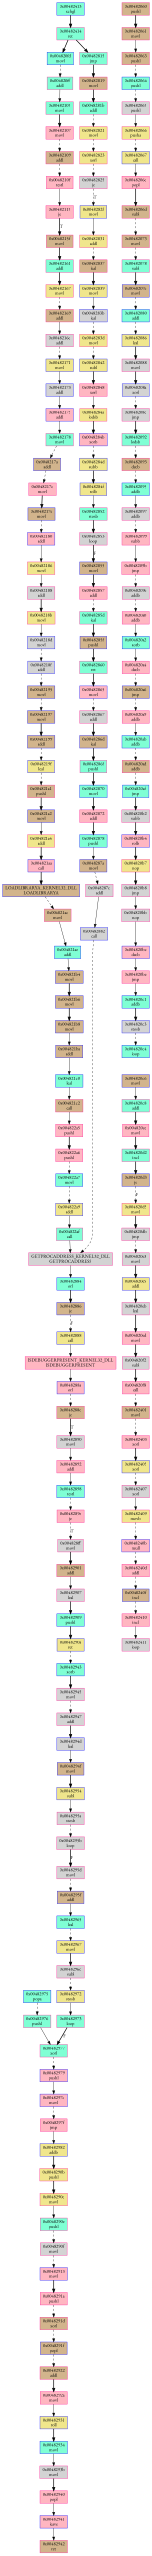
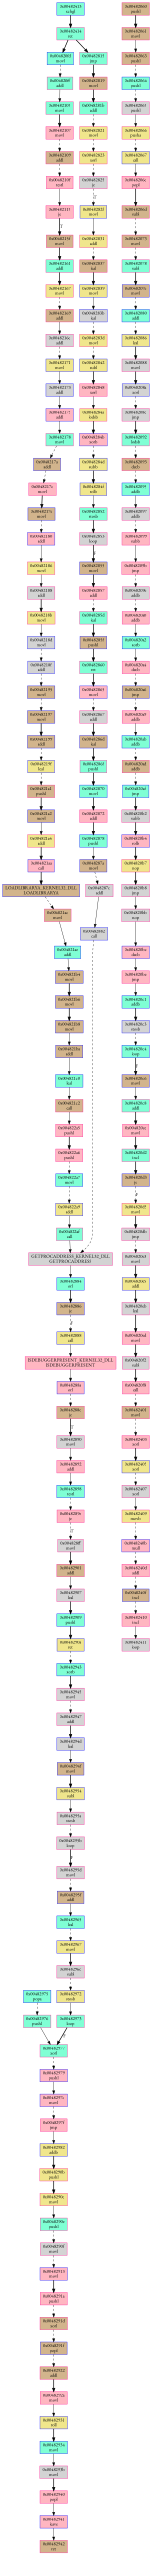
edge "0x004820c4 loop" -> "0x004820c6 movl": added, label "F"
